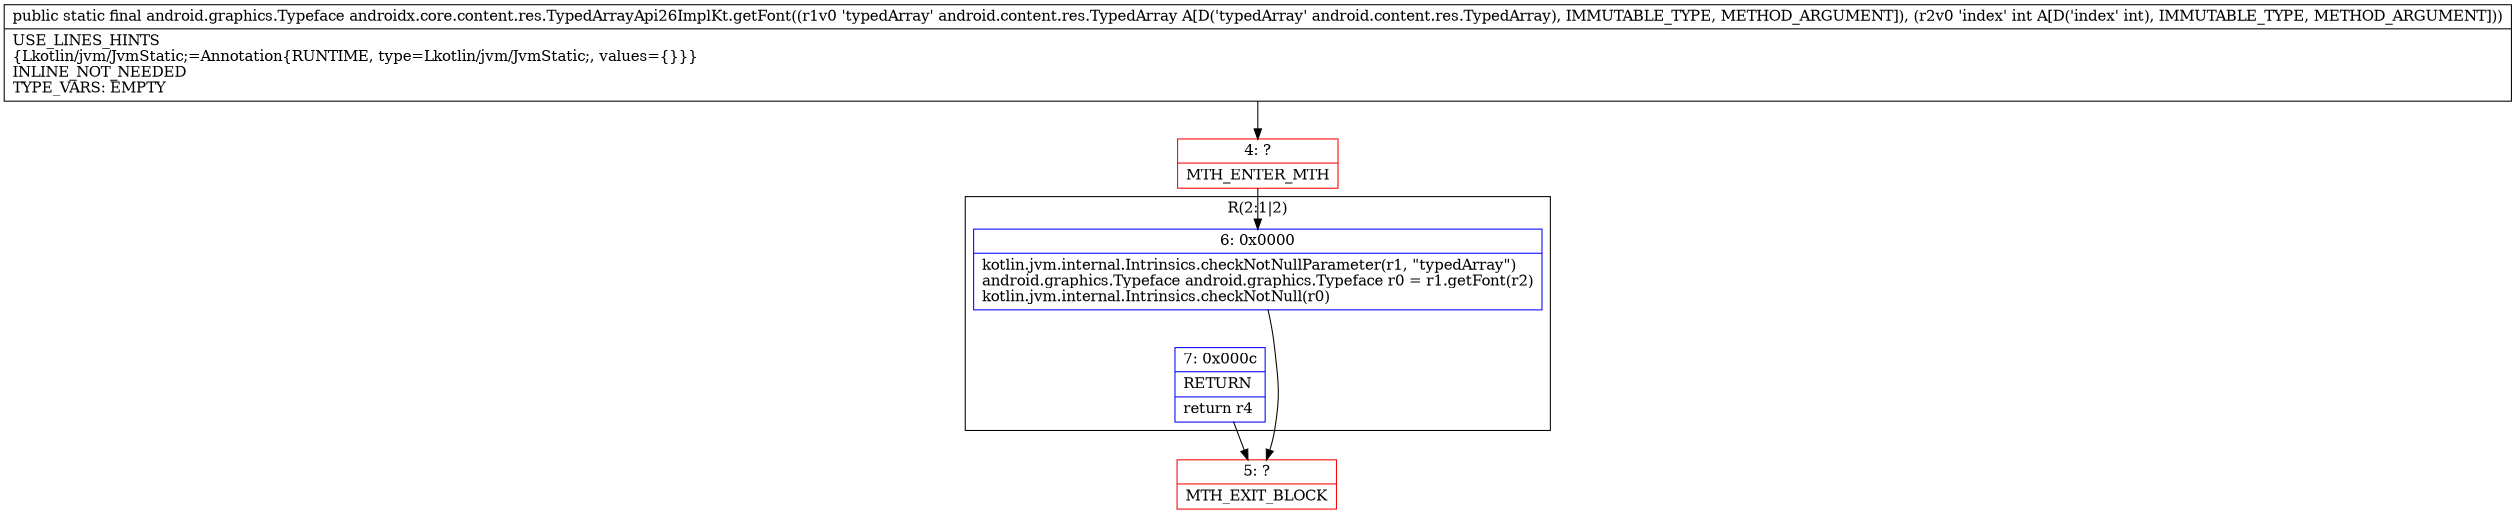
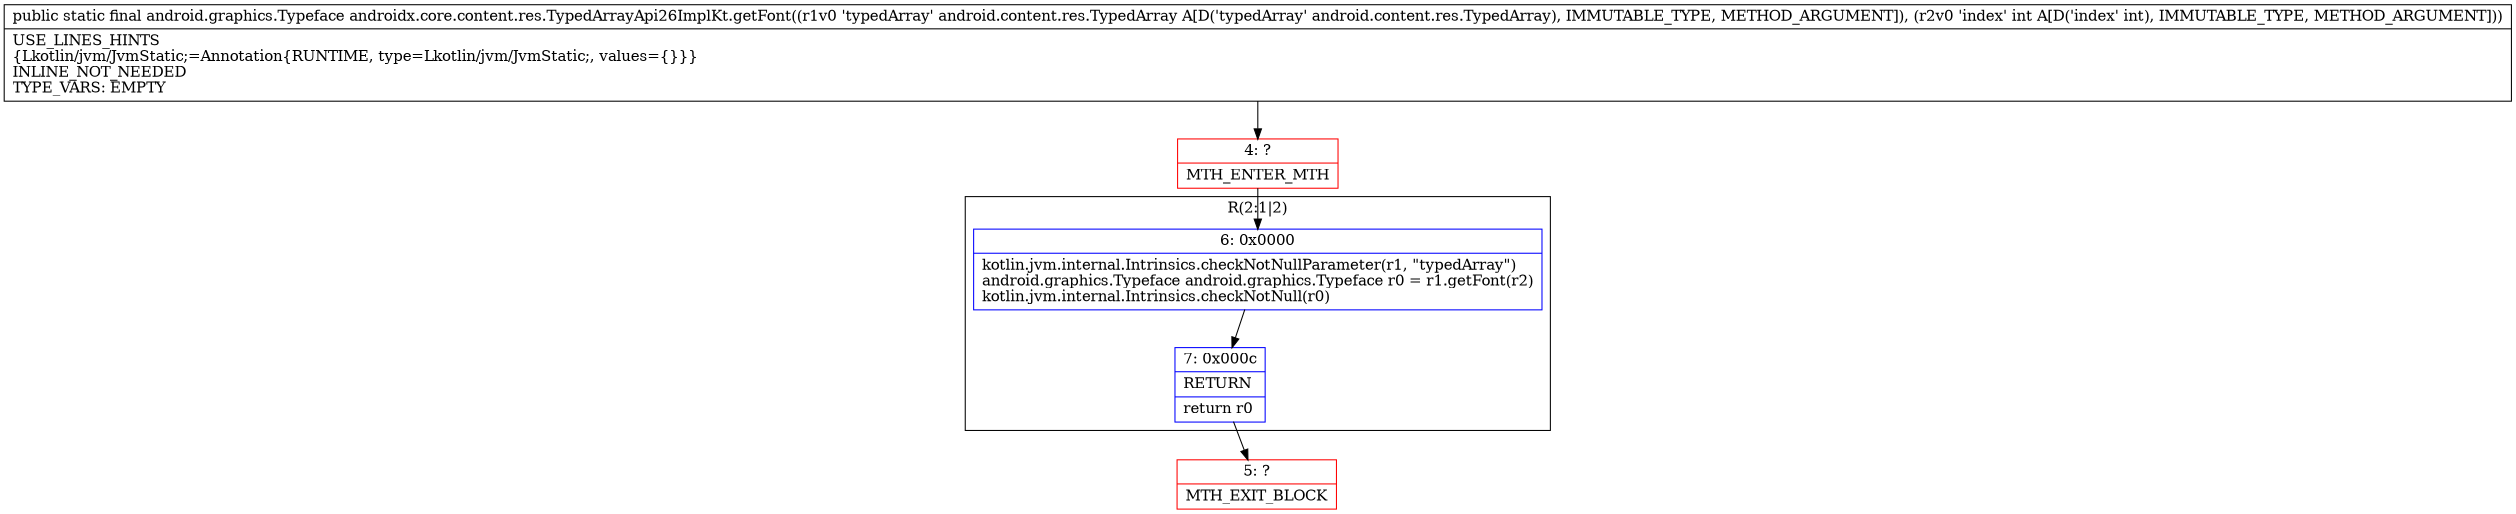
edge "6: 0x0000" -> "5: ?": now "6: 0x0000" -> "7: 0x000c"
node "7: 0x000c": text "return r4" -> "return r0"
